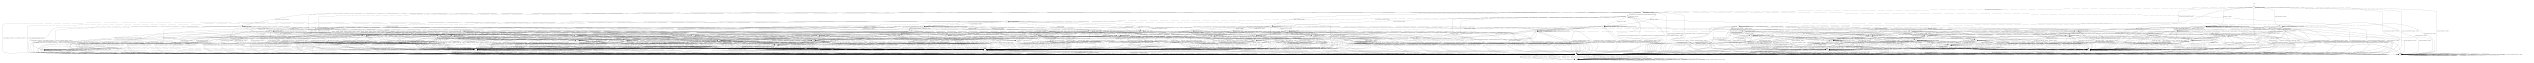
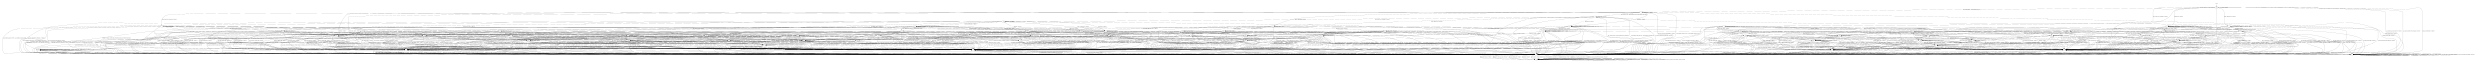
edge "s42" -> "s54": now "s51" -> "s54"
